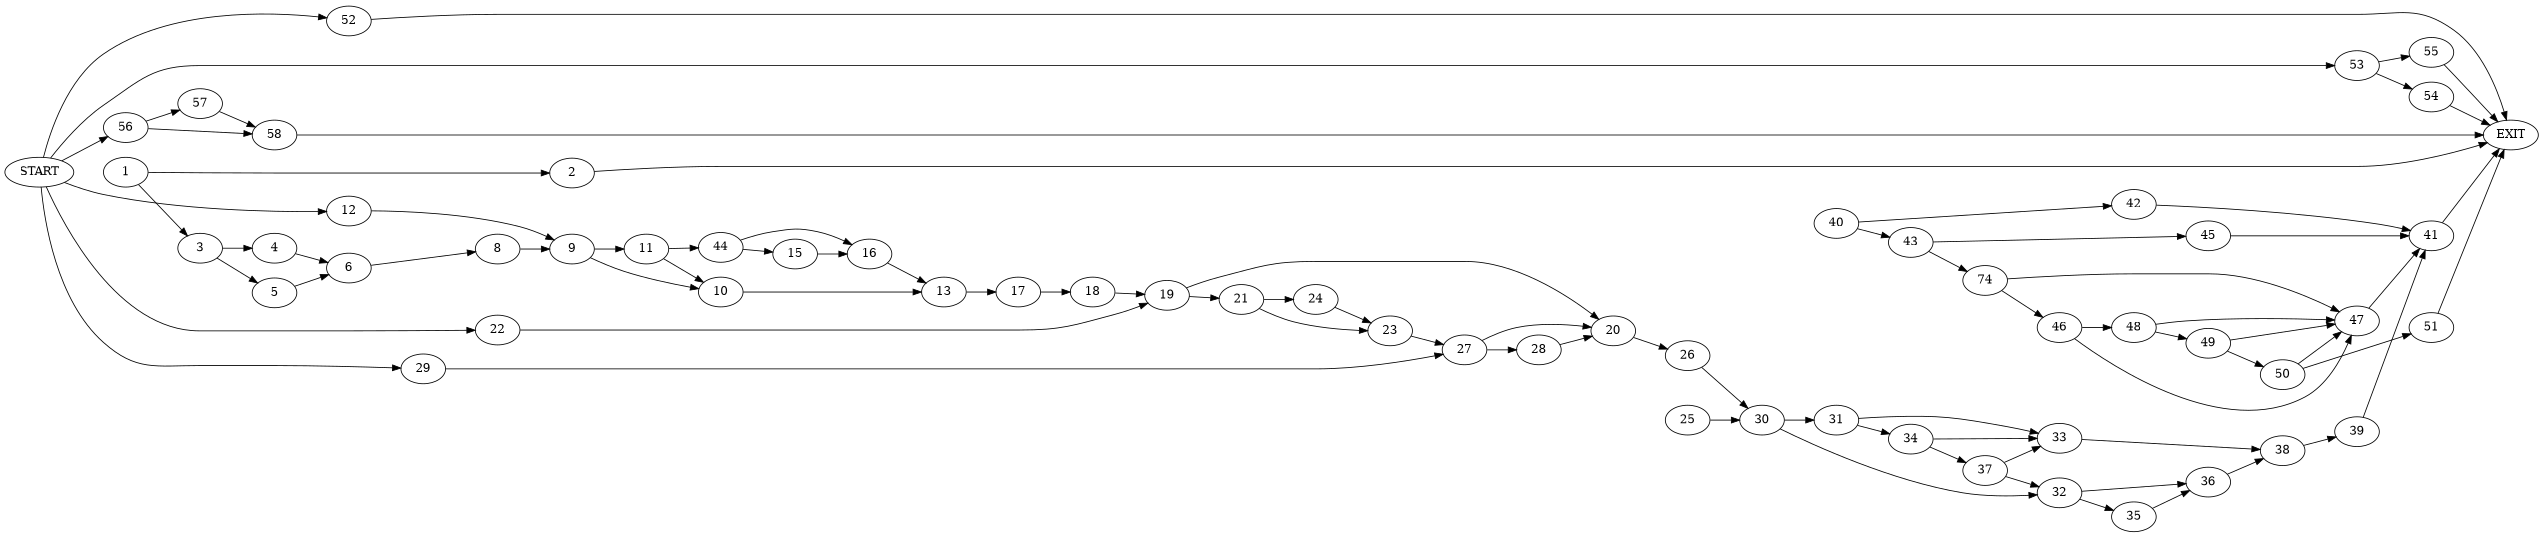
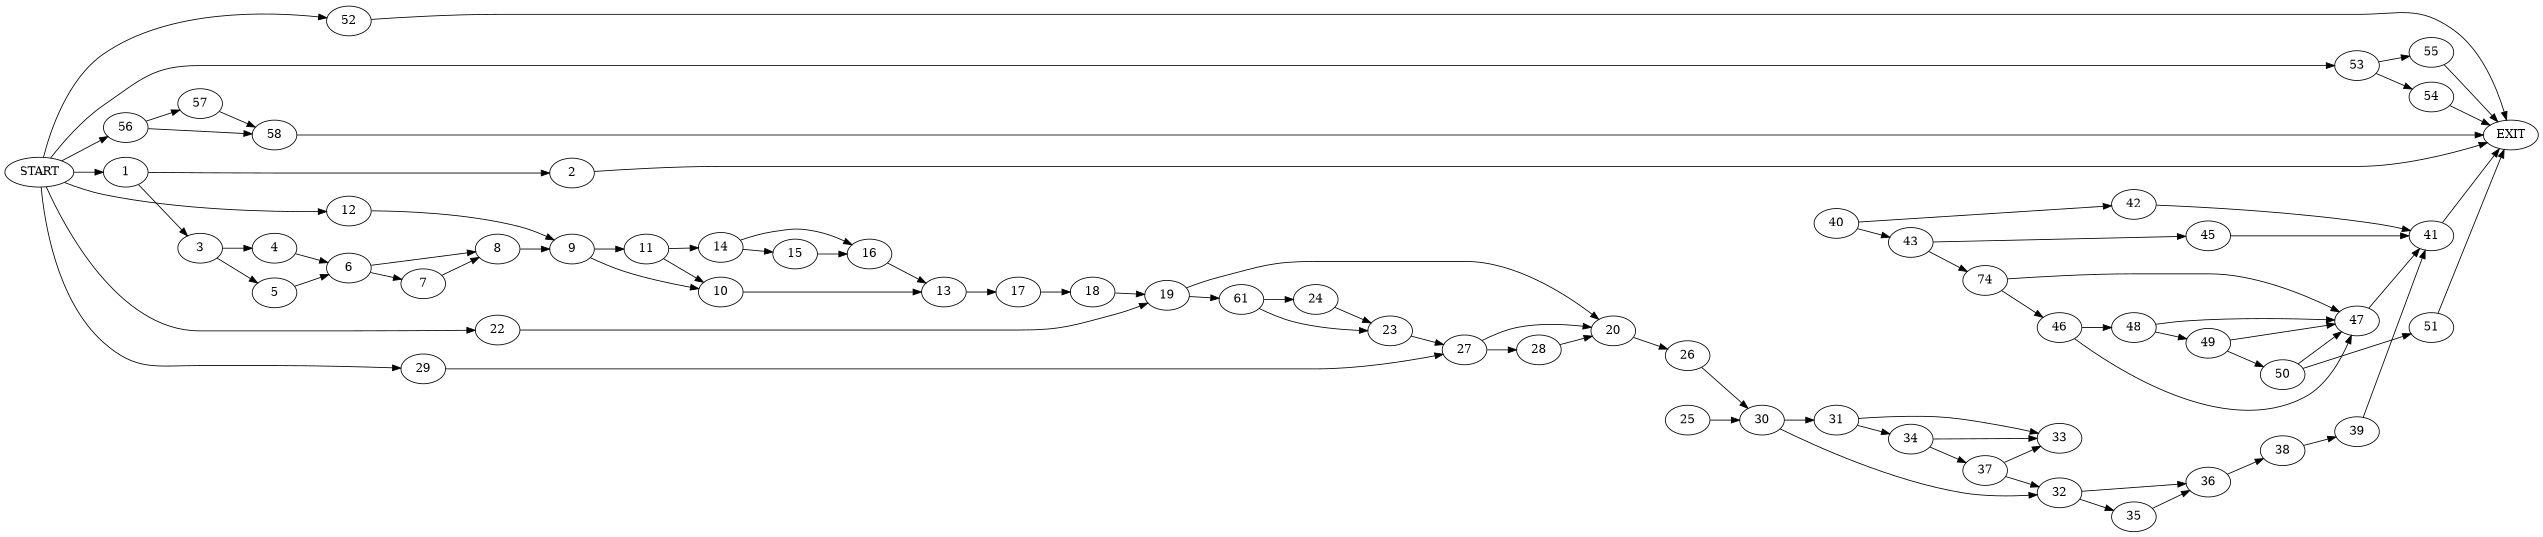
edge "START" -> "1": added
node "44": label "44" -> "14"
node "7": added
node "21": label "21" -> "61"
edge "33" -> "38": removed
